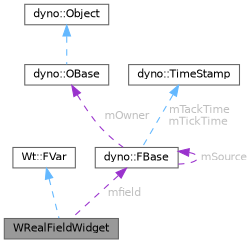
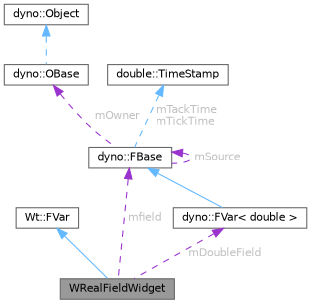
node "dyno::TimeStamp": label "dyno::TimeStamp" -> "double::TimeStamp"
edge "WRealFieldWidget" -> "Wt::FVar": style dashed -> solid
node "dyno::FVar< double >": added
